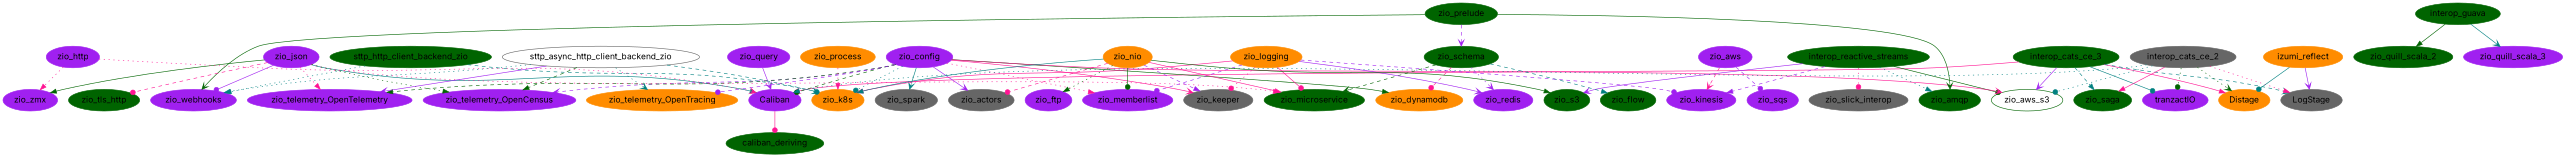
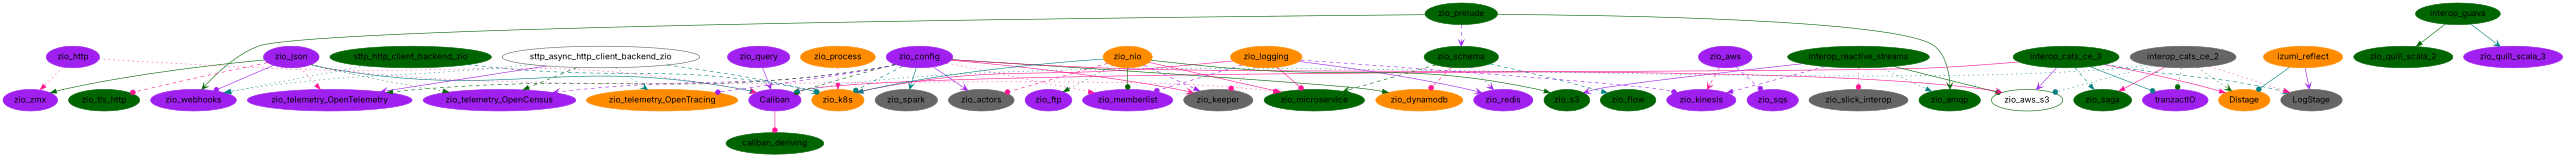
edge "zio_config" -> "zio_k8s": style dotted -> dashed
